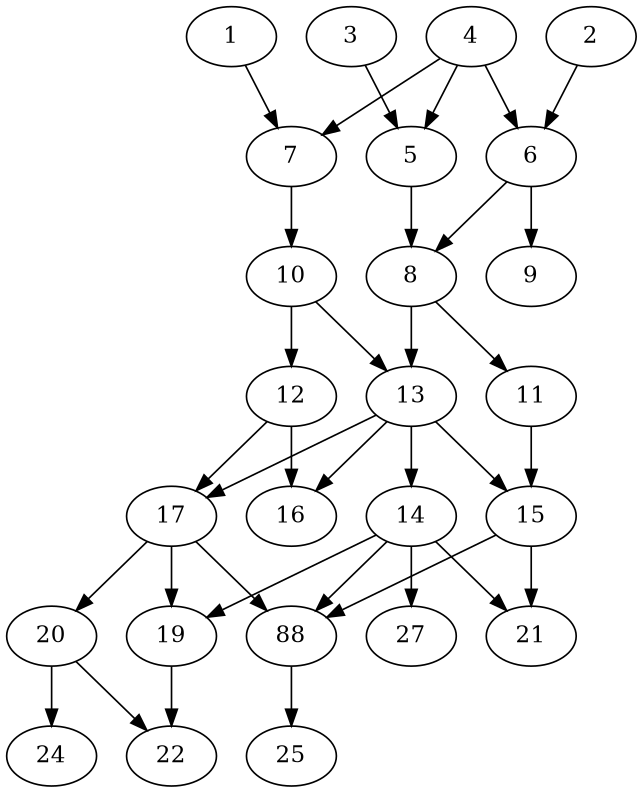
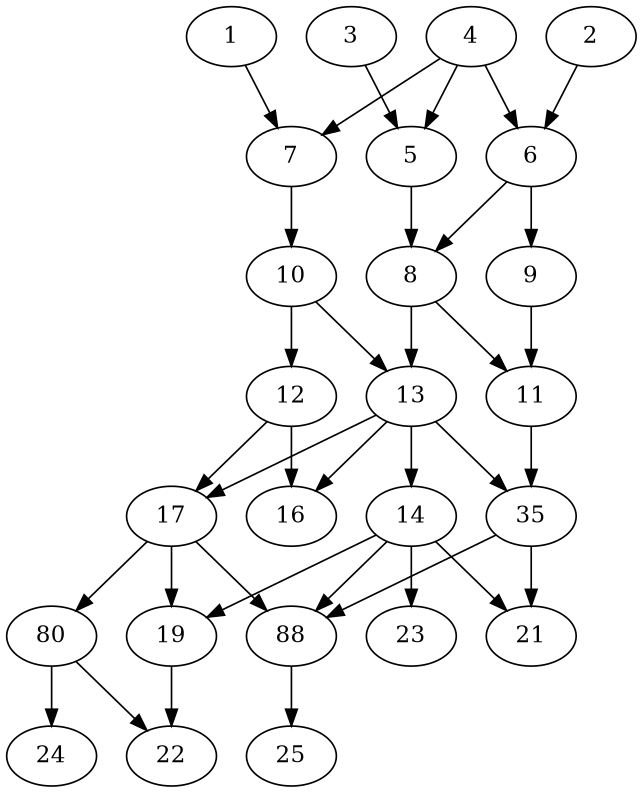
edge "9" -> "11": added
node "15": label "15" -> "35"
node "20": label "20" -> "80"
node "27": label "27" -> "23"
